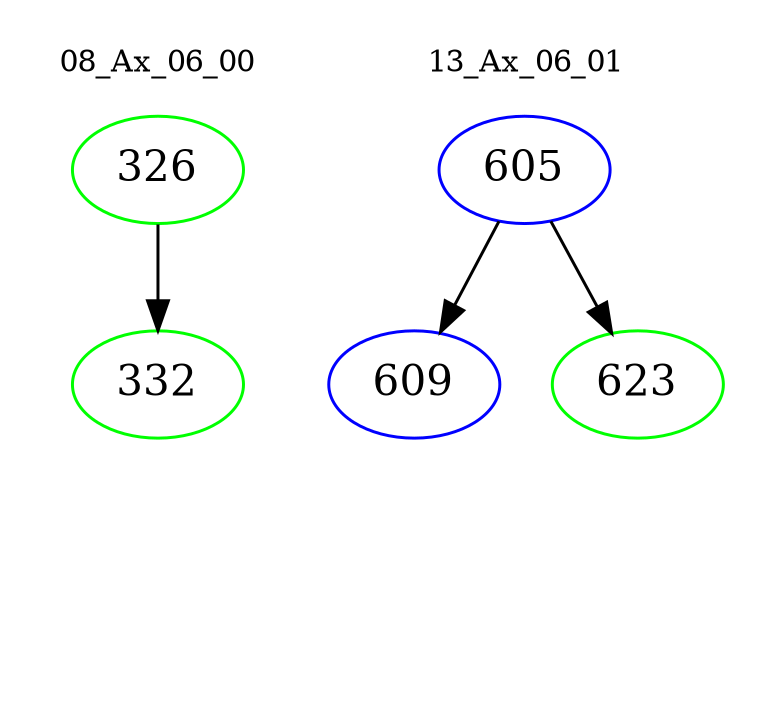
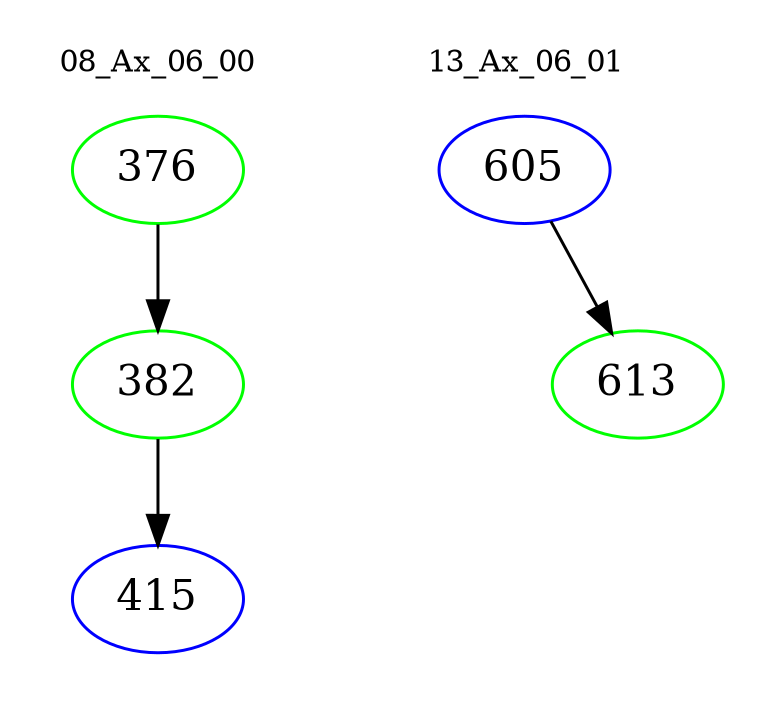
node "326": label "326" -> "376"
node "332": label "332" -> "382"
node "609": removed
node "623": label "623" -> "613"
node "415": added
